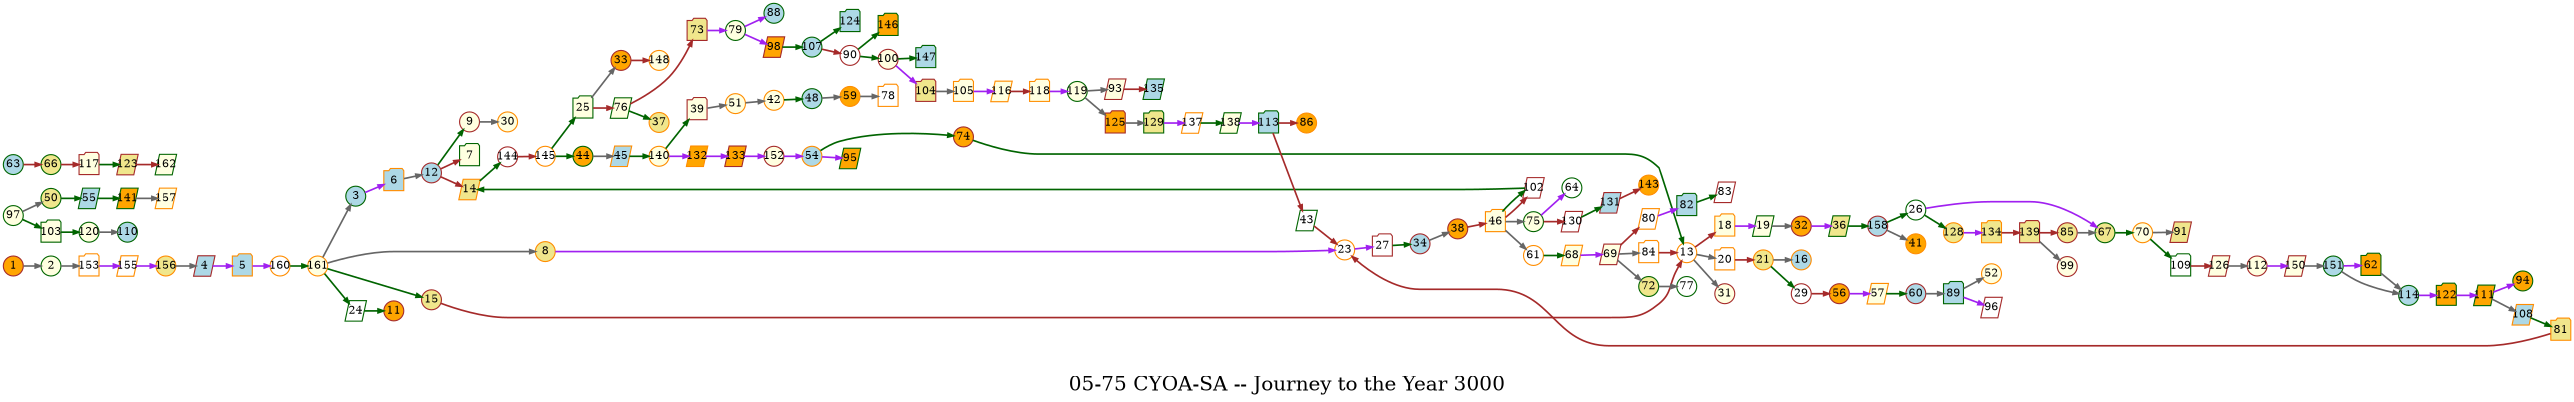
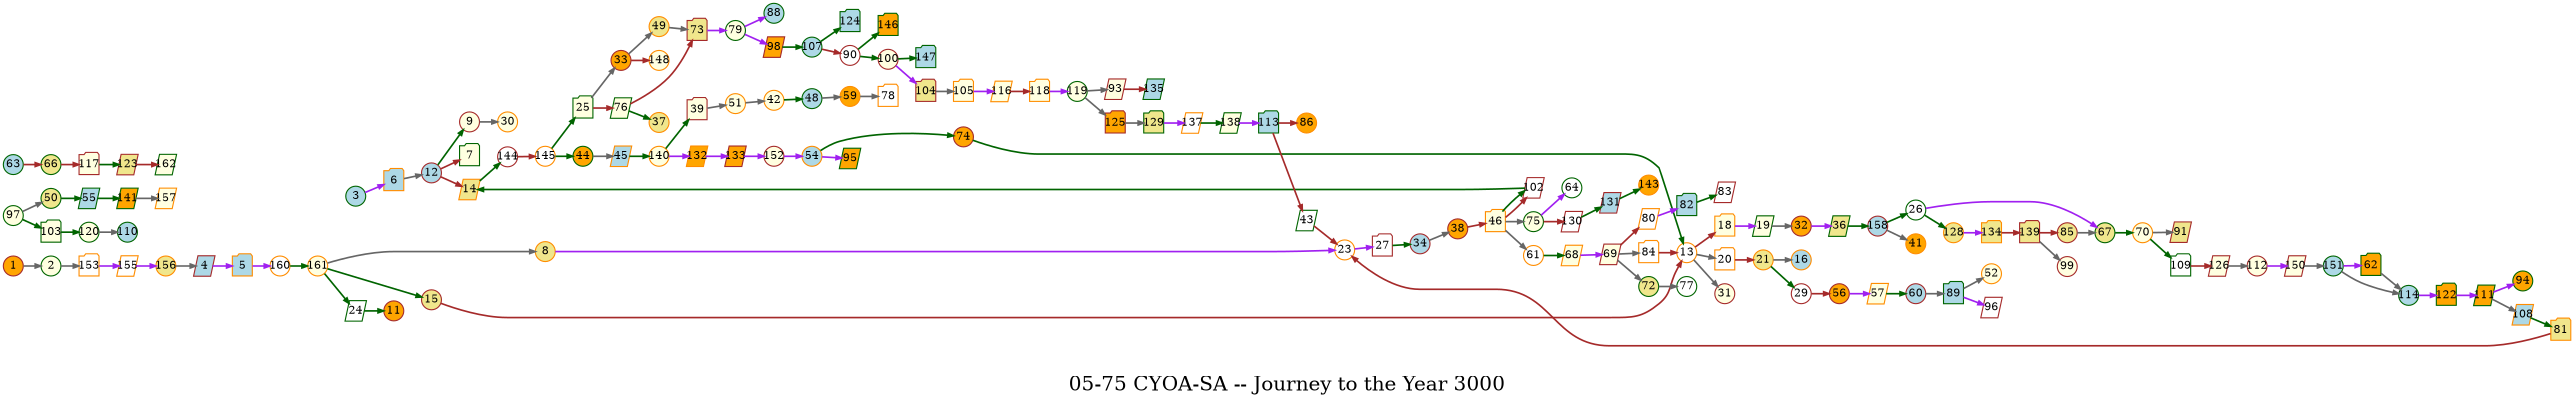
node "49": added
edge "131" -> "143": color brown -> darkgreen
edge "161" -> "3": removed
